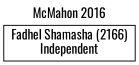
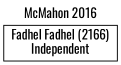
node "Fadhel Shamasha (2166) Independent": label "Fadhel Shamasha (2166) Independent" -> "Fadhel Fadhel (2166) Independent"
